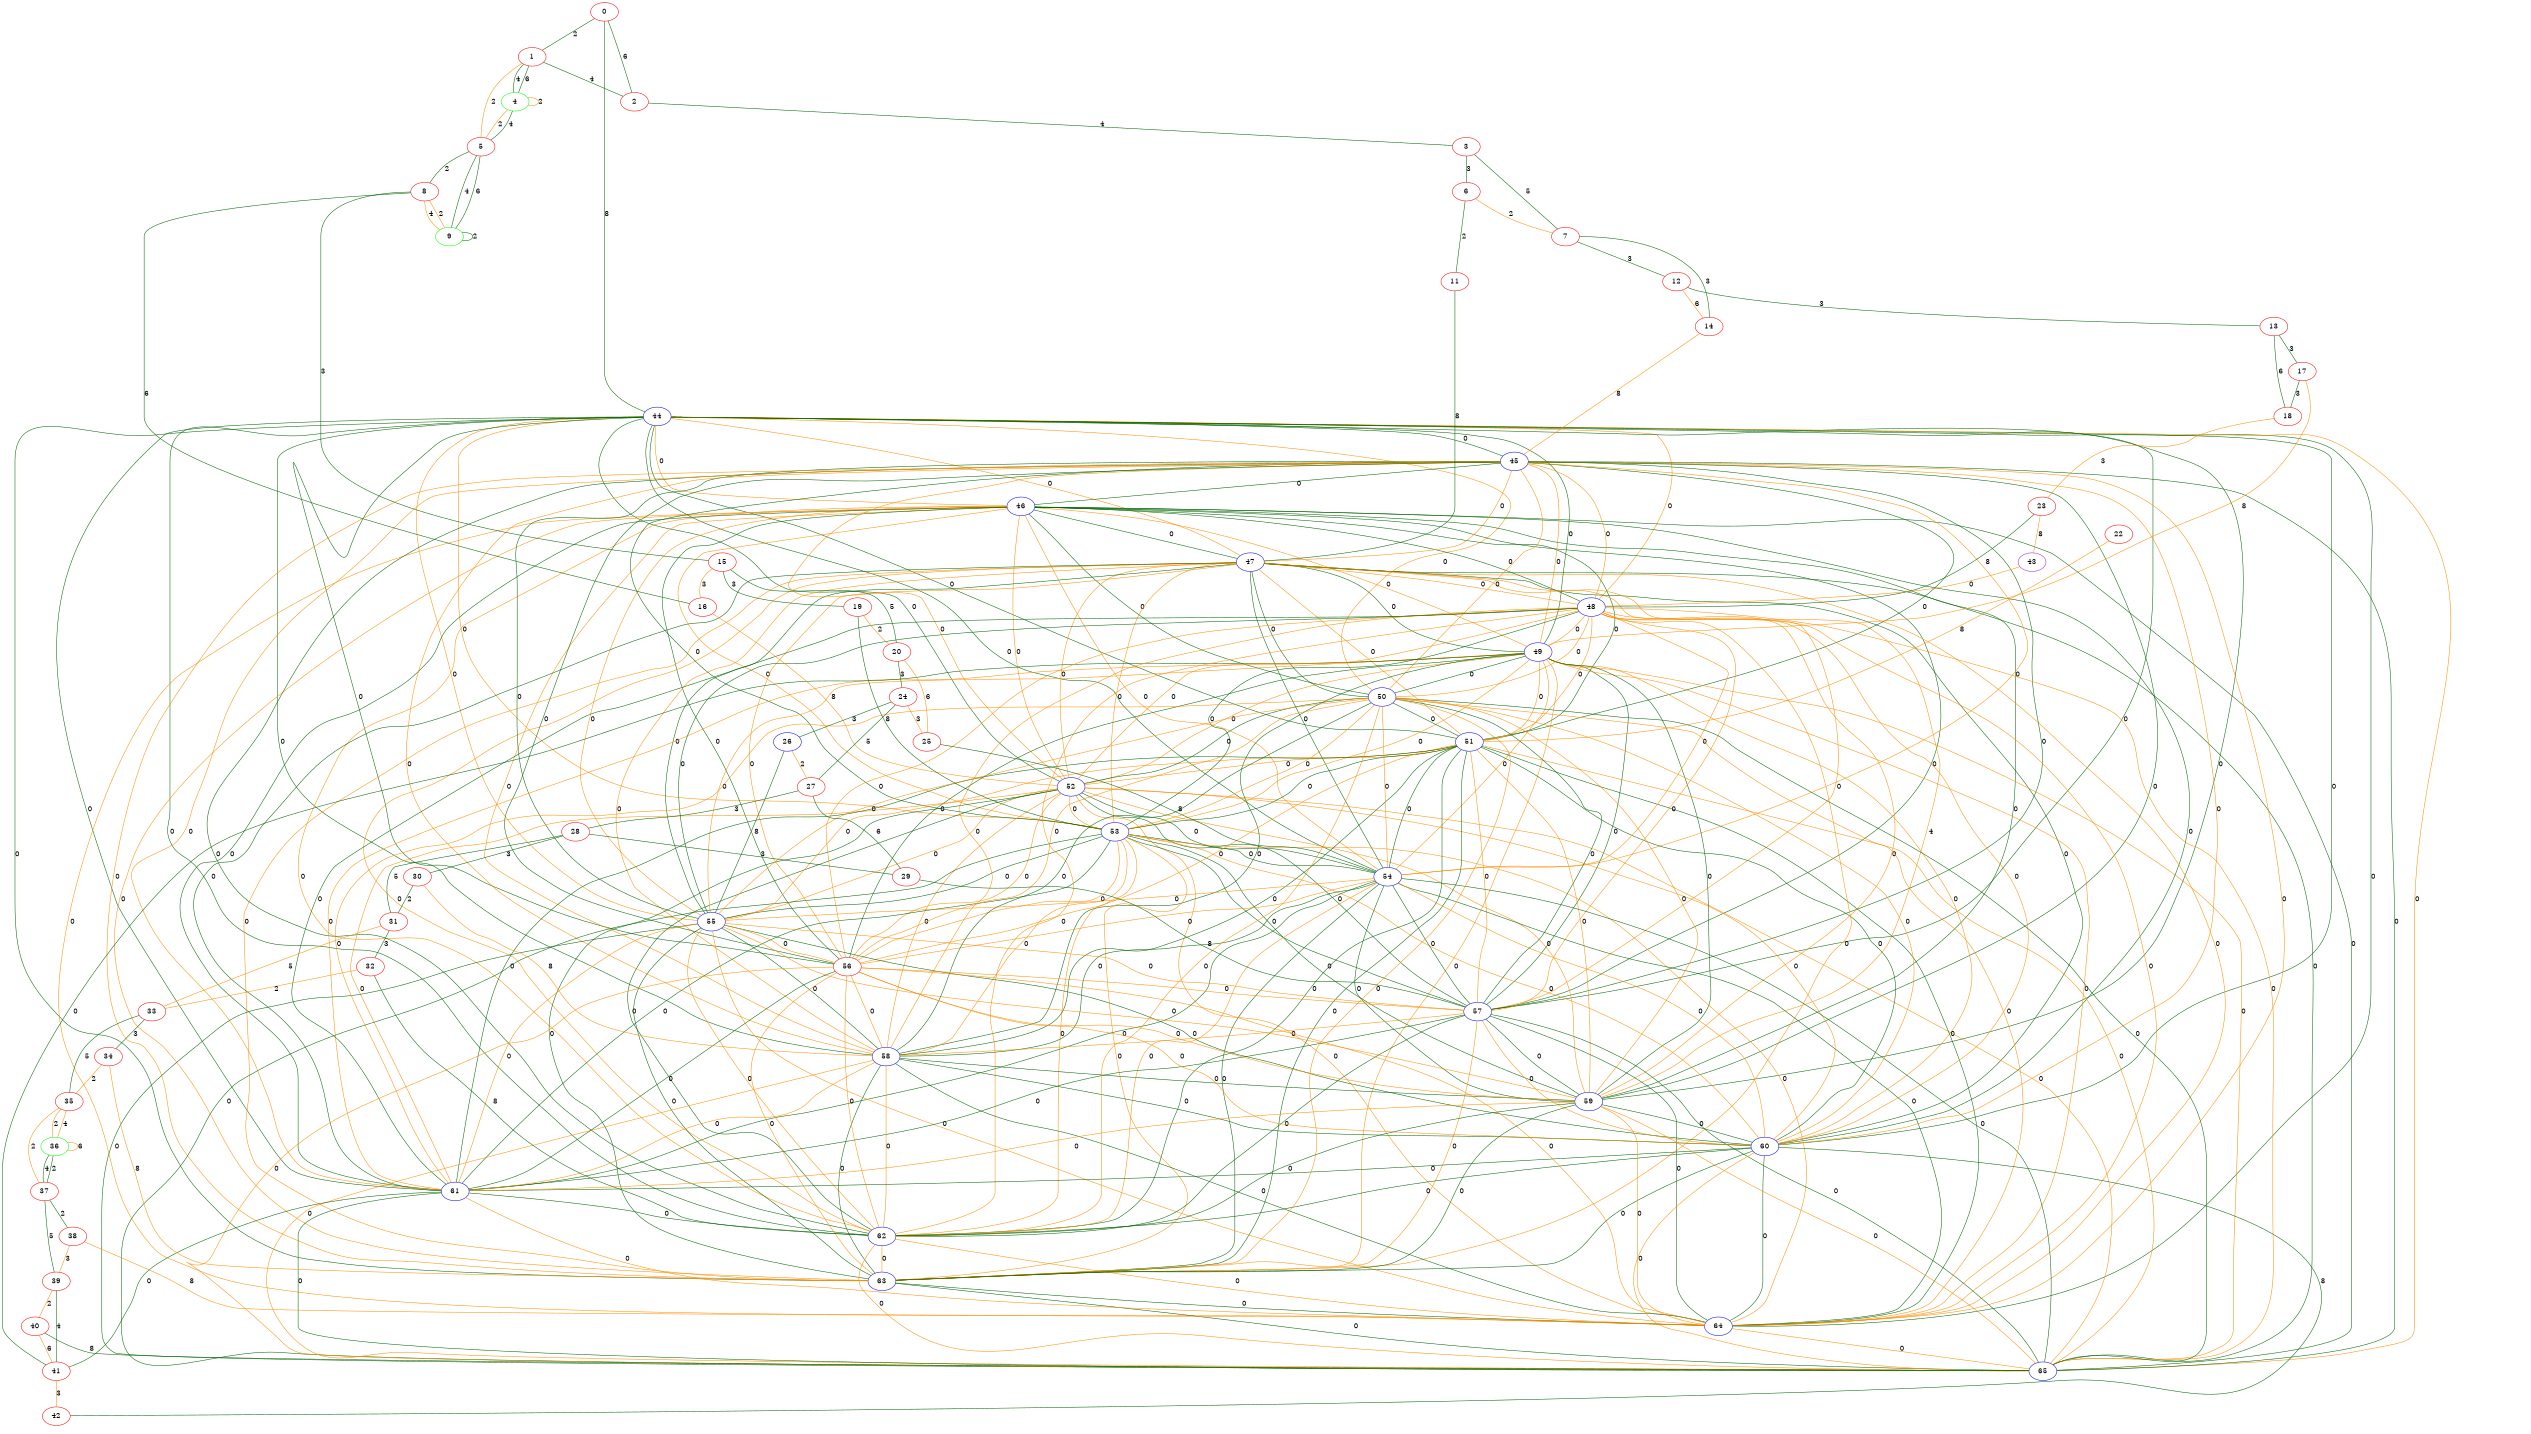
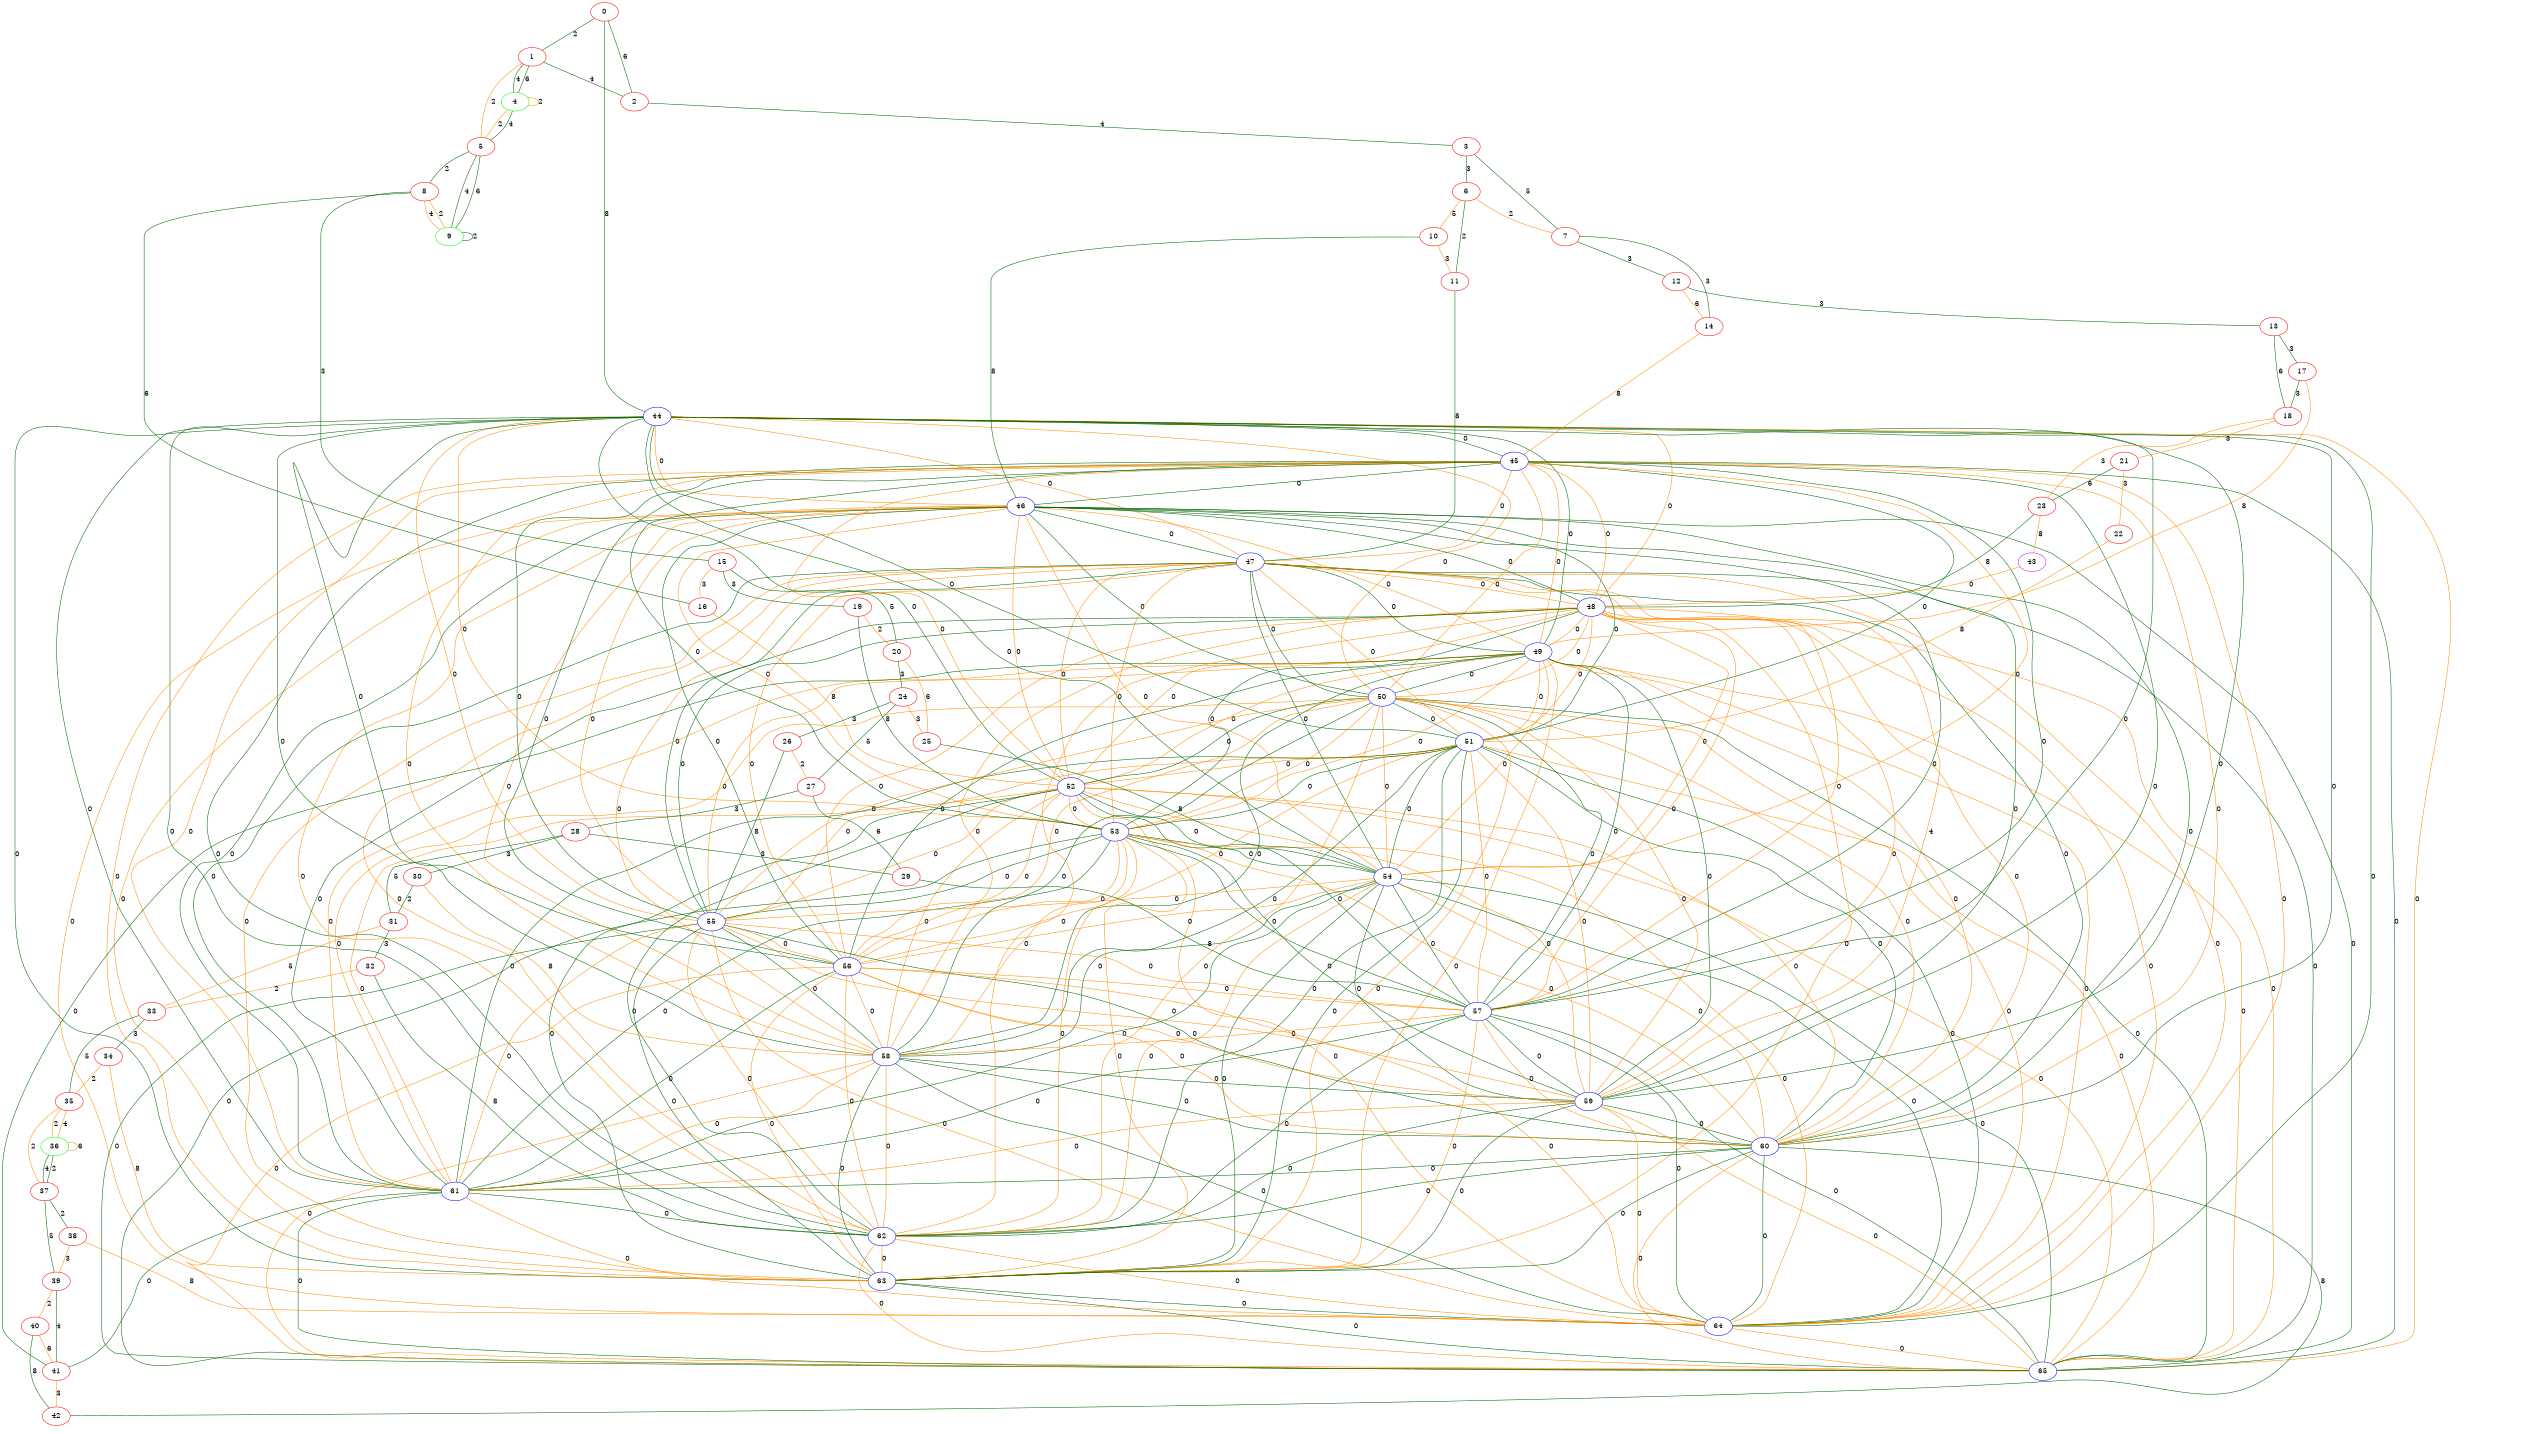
node "10": added
node "21": added
node "26": color blue -> red
node "56": color red -> blue
edge "40" -- "65": now "40" -- "42"
